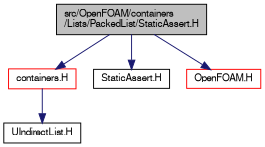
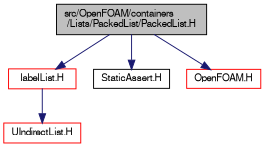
node "src/OpenFOAM/containers /Lists/PackedList/StaticAssert.H": label "src/OpenFOAM/containers /Lists/PackedList/StaticAssert.H" -> "src/OpenFOAM/containers /Lists/PackedList/PackedList.H"
node "containers.H": label "containers.H" -> "labelList.H"
node "UIndirectList.H": color black -> red
